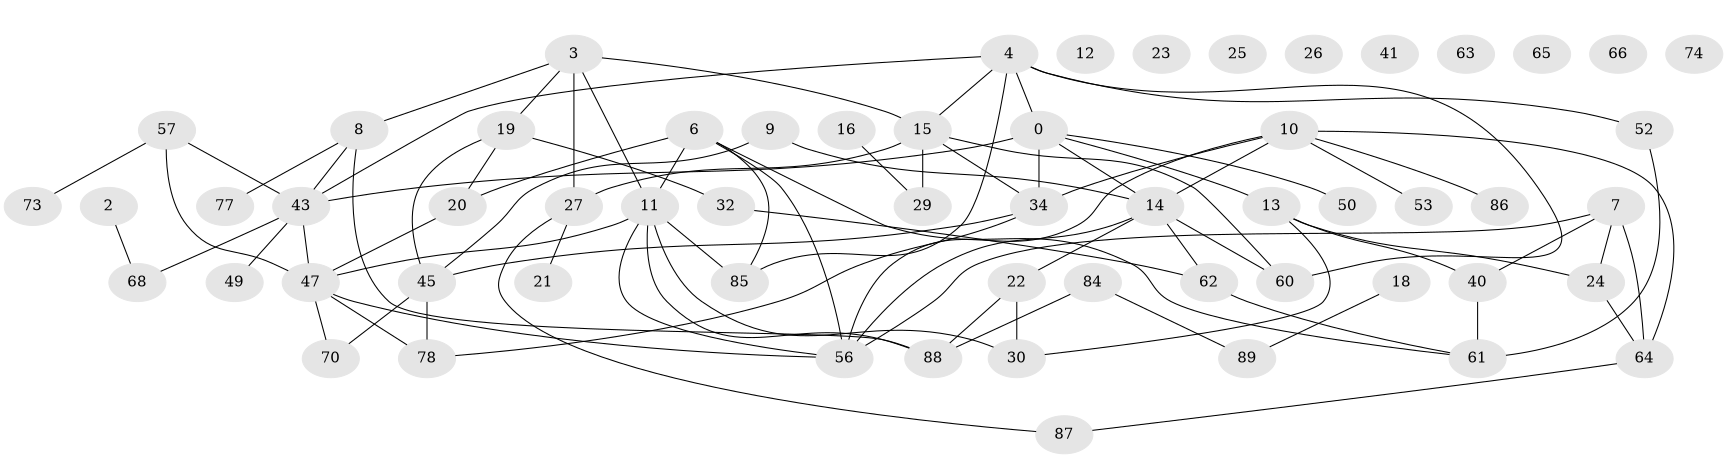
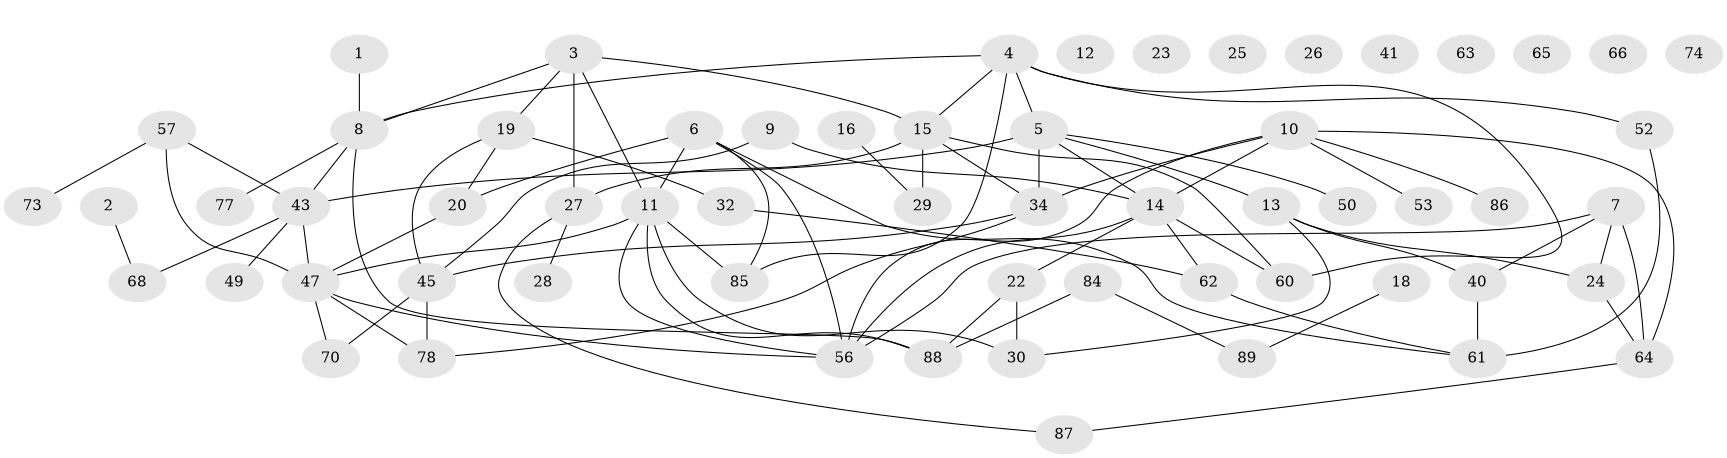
node "1": added
edge "4" -- "43": now "4" -- "8"
node "0": label "0" -> "5"
node "21": label "21" -> "28"
